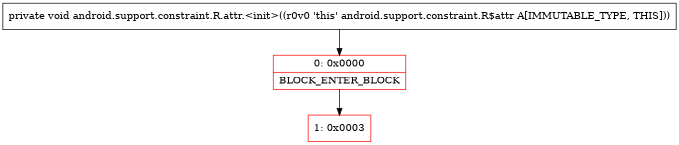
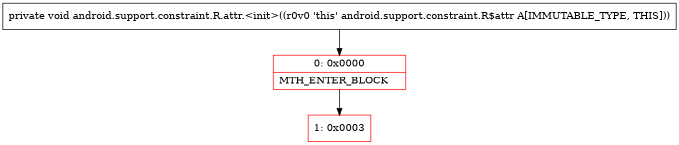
node "0: 0x0000": text "BLOCK_ENTER_BLOCK" -> "MTH_ENTER_BLOCK"
